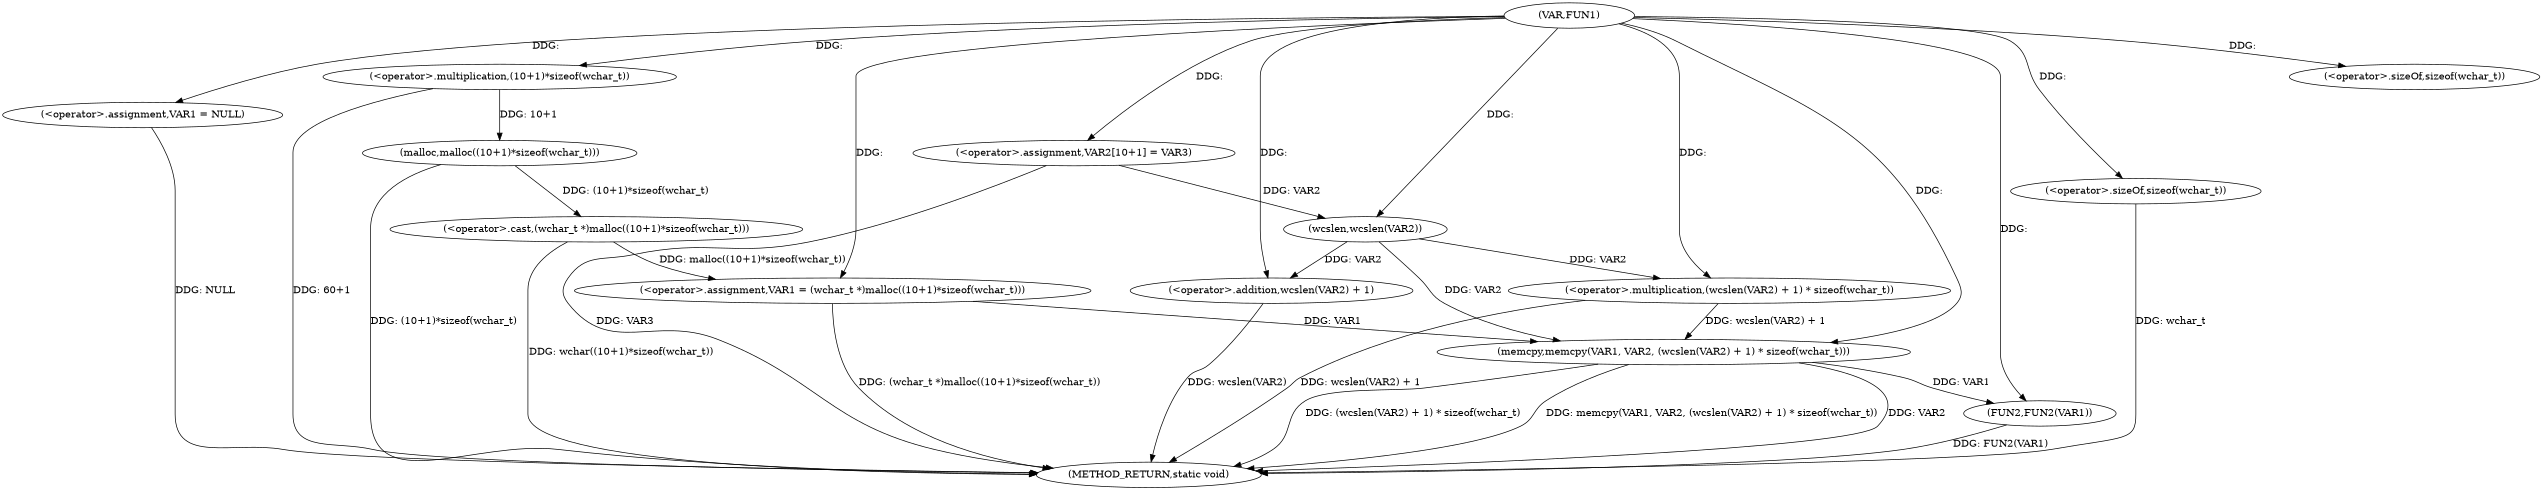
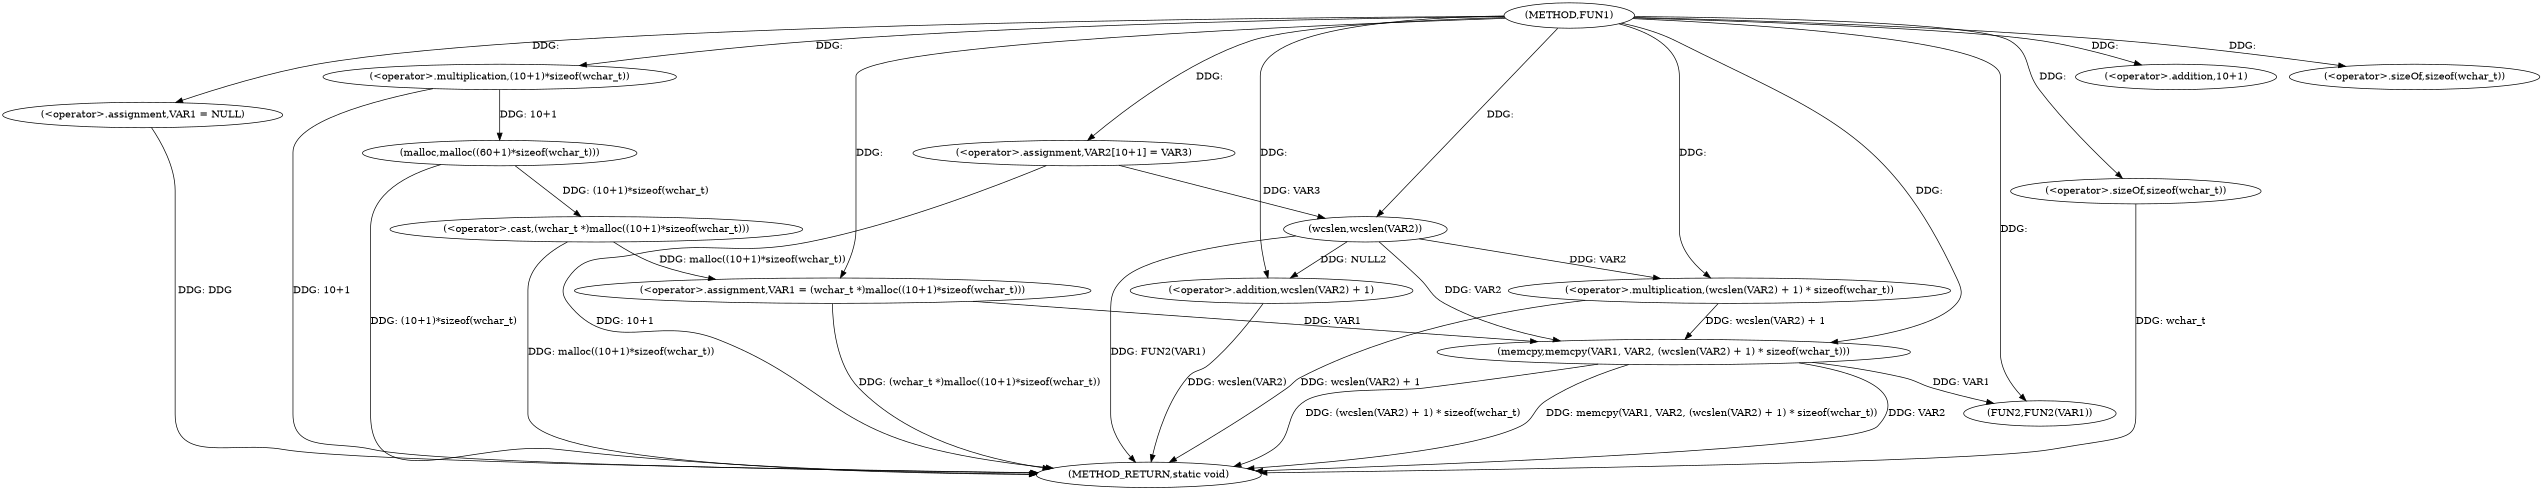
node "(VAR,FUN1)": label "(VAR,FUN1)" -> "(METHOD,FUN1)"
node "(<operator>.addition,10+1)": added
node "(malloc,malloc((10+1)*sizeof(wchar_t)))": label "(malloc,malloc((10+1)*sizeof(wchar_t)))" -> "(malloc,malloc((60+1)*sizeof(wchar_t)))"
edge "(<operator>.assignment,VAR2[10+1] = VAR3)" -> "(wcslen,wcslen(VAR2))": label "DDG: VAR2" -> "DDG: VAR3"
edge "(wcslen,wcslen(VAR2))" -> "(<operator>.addition,wcslen(VAR2) + 1)": label "DDG: VAR2" -> "DDG: NULL2"
edge "(<operator>.assignment,VAR1 = NULL)" -> "(METHOD_RETURN,static void)": label "DDG: NULL" -> "DDG: DDG"
edge "(<operator>.multiplication,(10+1)*sizeof(wchar_t))" -> "(METHOD_RETURN,static void)": label "DDG: 60+1" -> "DDG: 10+1"
edge "(<operator>.assignment,VAR2[10+1] = VAR3)" -> "(METHOD_RETURN,static void)": label "DDG: VAR3" -> "DDG: 10+1"
edge "(<operator>.cast,(wchar_t *)malloc((10+1)*sizeof(wchar_t)))" -> "(METHOD_RETURN,static void)": label "DDG: wchar((10+1)*sizeof(wchar_t))" -> "DDG: malloc((10+1)*sizeof(wchar_t))"
edge "(FUN2,FUN2(VAR1))" -> "(METHOD_RETURN,static void)": now "(wcslen,wcslen(VAR2))" -> "(METHOD_RETURN,static void)"
